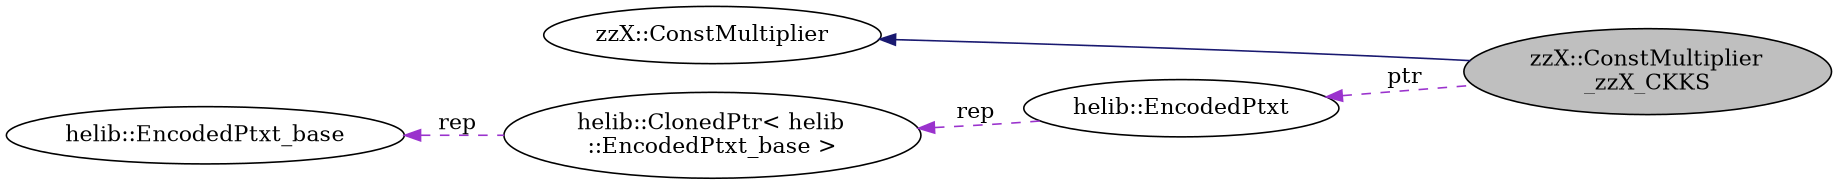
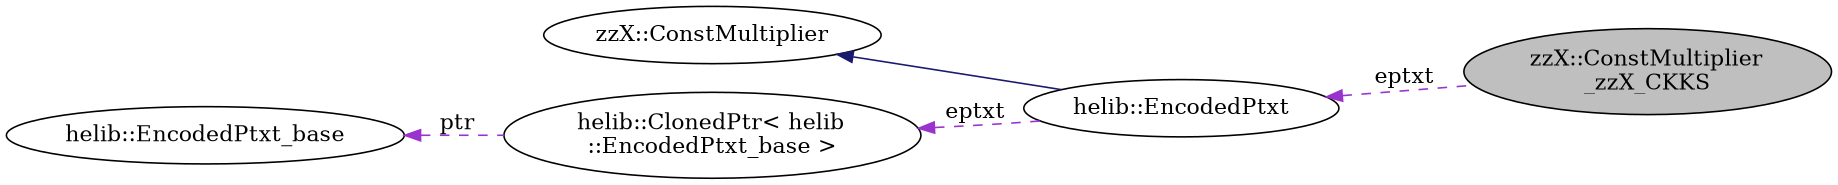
edge "zzX::ConstMultiplier _zzX_CKKS" -> "zzX::ConstMultiplier": now "helib::EncodedPtxt" -> "zzX::ConstMultiplier"
edge "zzX::ConstMultiplier _zzX_CKKS" -> "helib::EncodedPtxt": label " ptr" -> " eptxt"
edge "helib::EncodedPtxt" -> "helib::ClonedPtr< helib ::EncodedPtxt_base >": label " rep" -> " eptxt"
edge "helib::ClonedPtr< helib ::EncodedPtxt_base >" -> "helib::EncodedPtxt_base": label " rep" -> " ptr"
